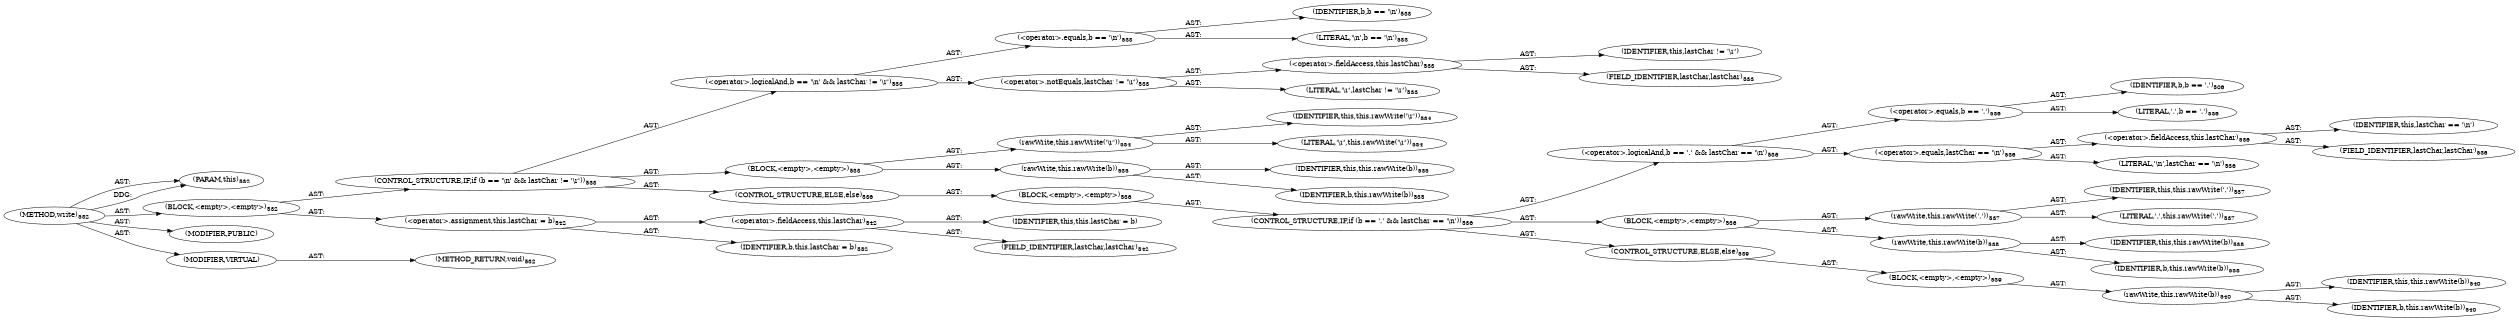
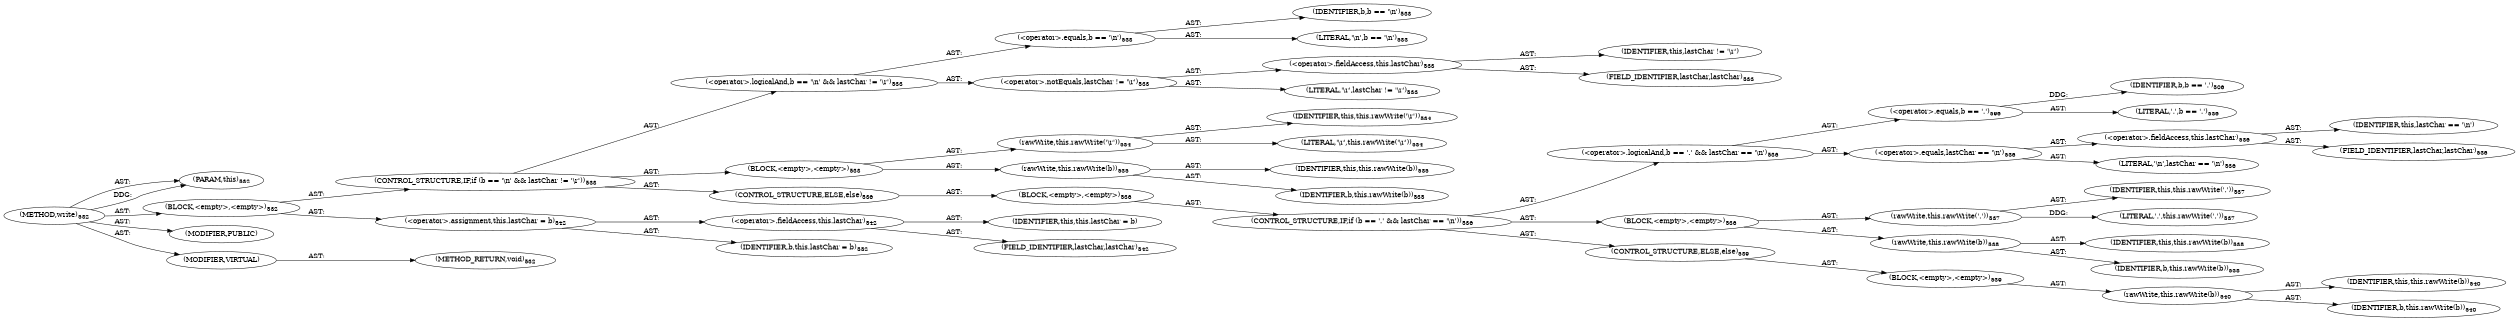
edge "(<operator>.equals,b == '.')" -> "(IDENTIFIER,b,b == '.')": label "AST: " -> "DDG: "
node "(<operator>.equals,b == '.')": text "536" -> "596"
edge "(rawWrite,this.rawWrite('.'))" -> "(LITERAL,'.',this.rawWrite('.'))": label "AST: " -> "DDG: "
